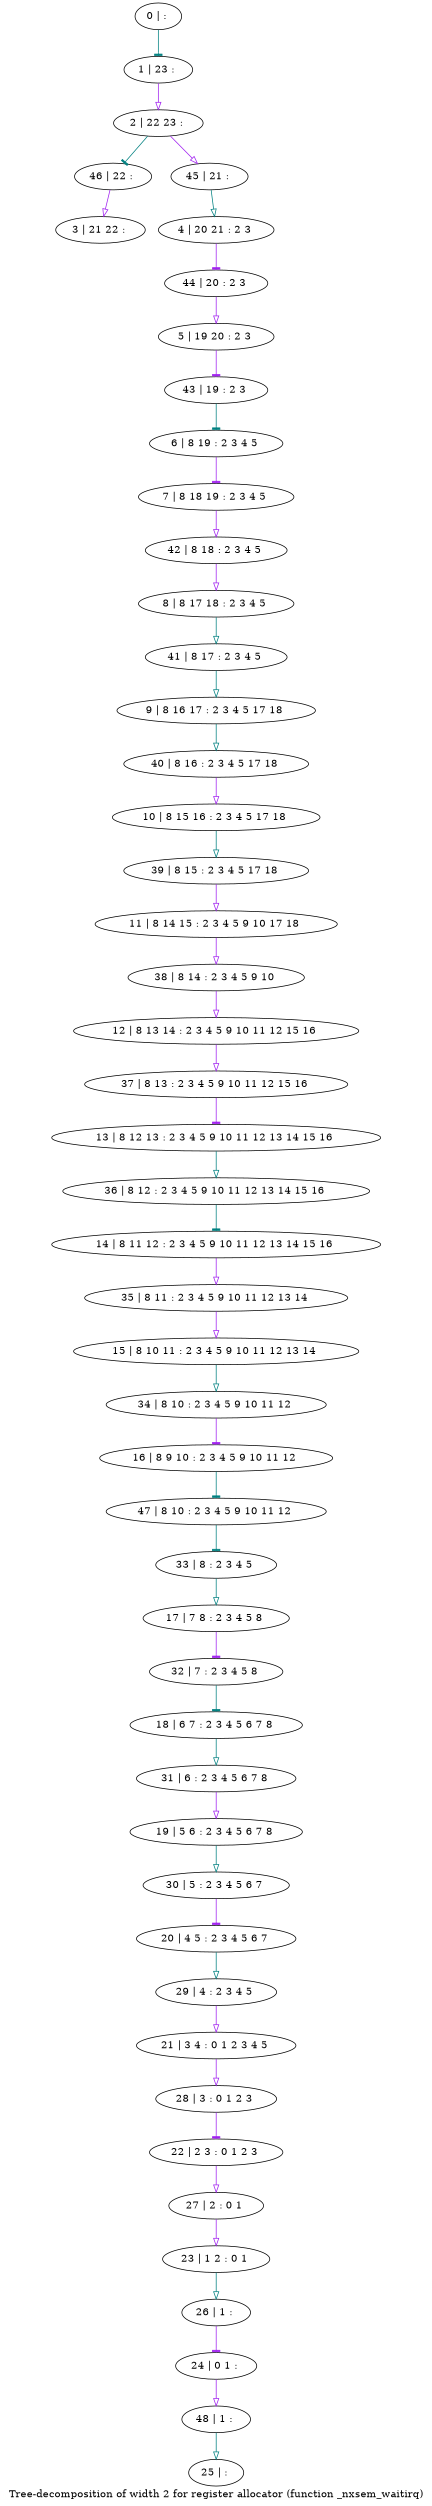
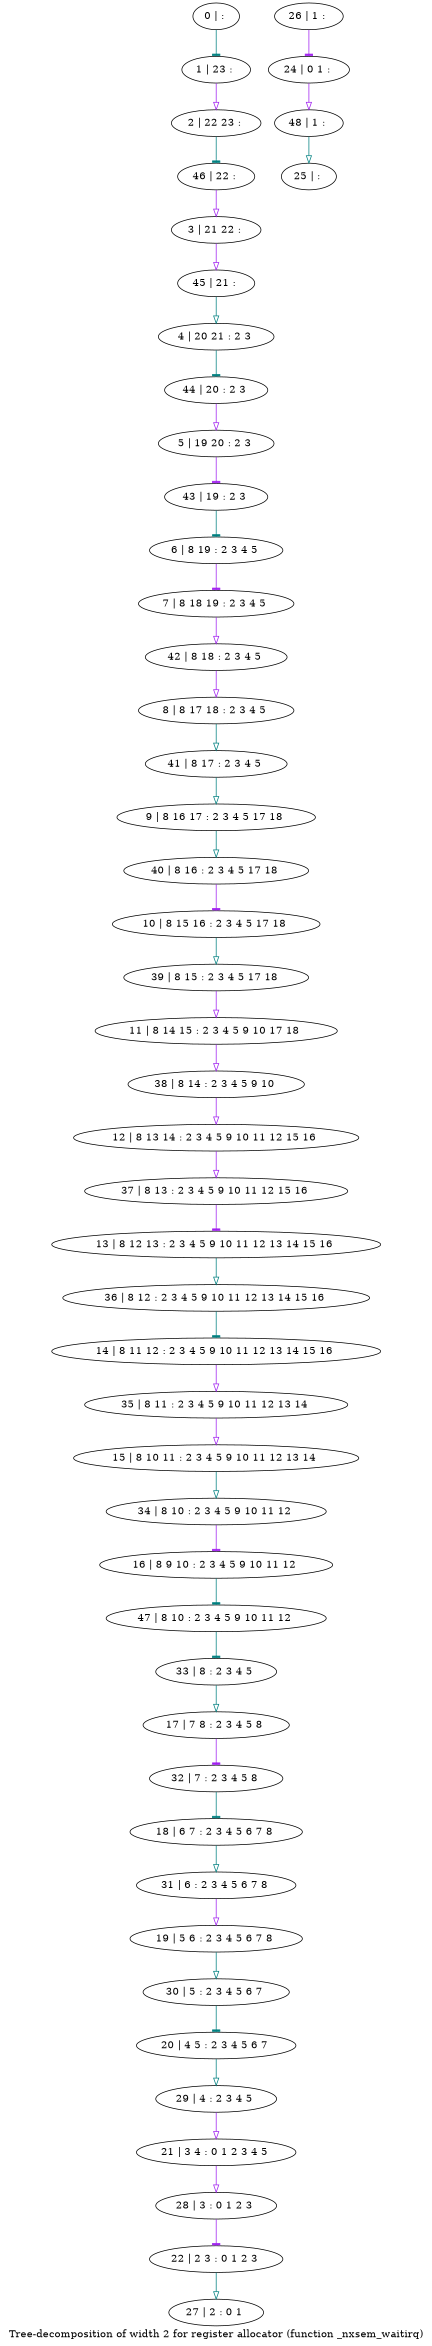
edge "2 | 22 23 :" -> "45 | 21 :": now "3 | 21 22 :" -> "45 | 21 :"
edge "4 | 20 21 : 2 3" -> "44 | 20 : 2 3": color purple -> teal
edge "40 | 8 16 : 2 3 4 5 17 18" -> "10 | 8 15 16 : 2 3 4 5 17 18": arrowhead onormal -> tee
edge "30 | 5 : 2 3 4 5 6 7" -> "20 | 4 5 : 2 3 4 5 6 7": color purple -> teal
edge "22 | 2 3 : 0 1 2 3" -> "27 | 2 : 0 1": color purple -> teal
node "23 | 1 2 : 0 1": removed
